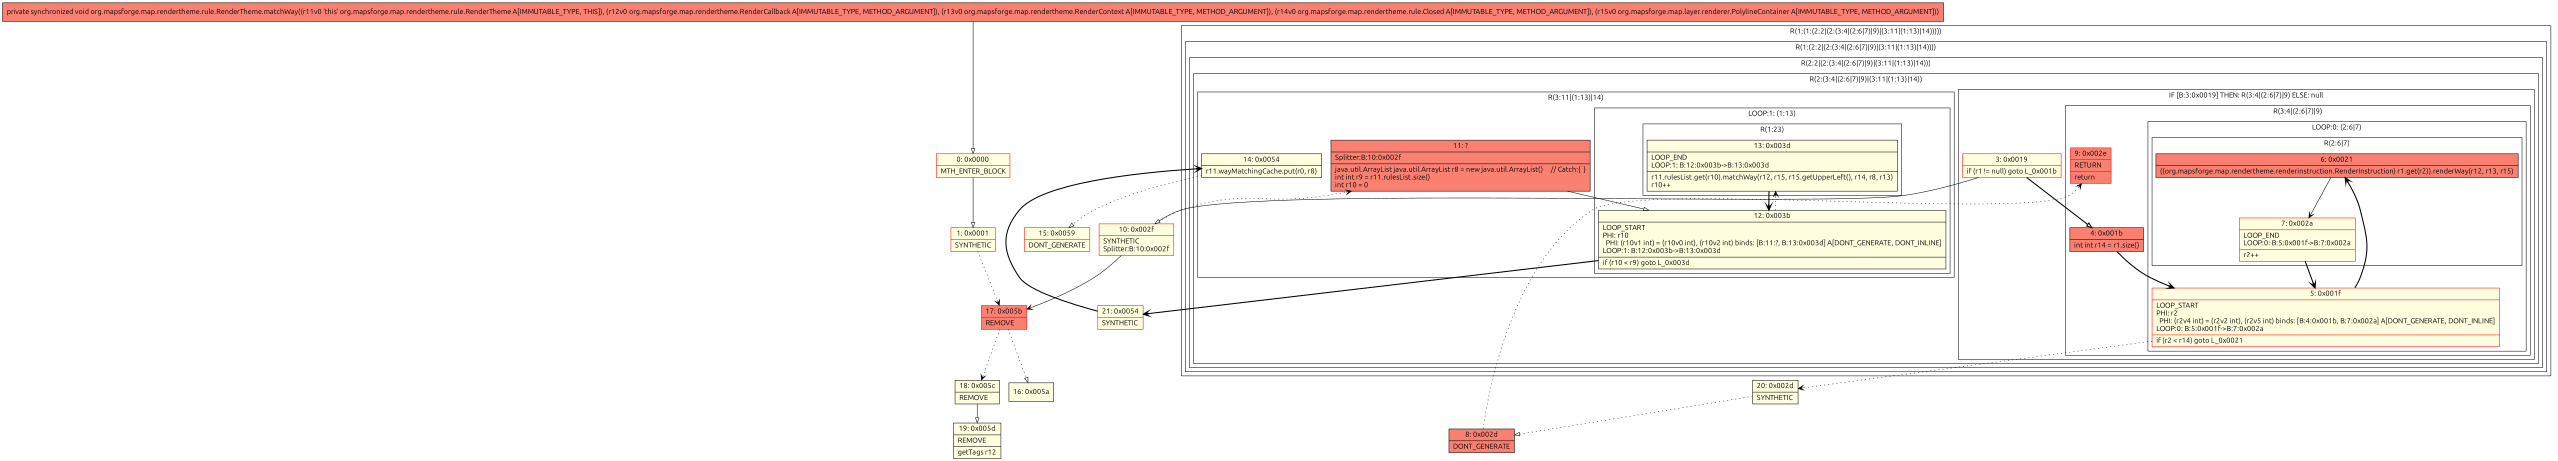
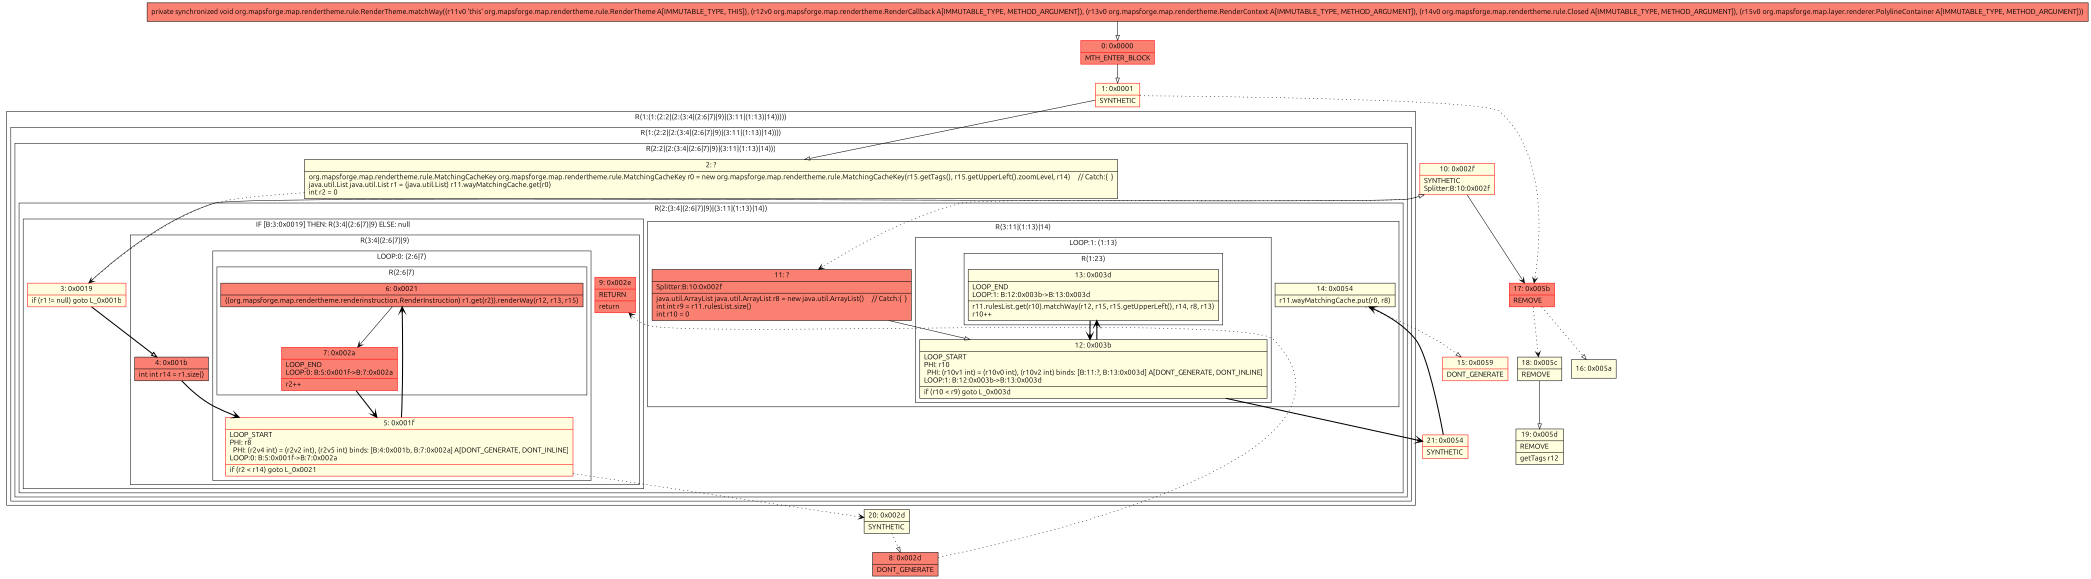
node "0: 0x0000": fillcolor lightyellow -> salmon
node "2: ?": added
edge "12: 0x003b" -> "13: 0x003d": style dotted -> bold
node "7: 0x002a": fillcolor lightyellow -> salmon
node "5: 0x001f": text "PHI: r2" -> "PHI: r8"
